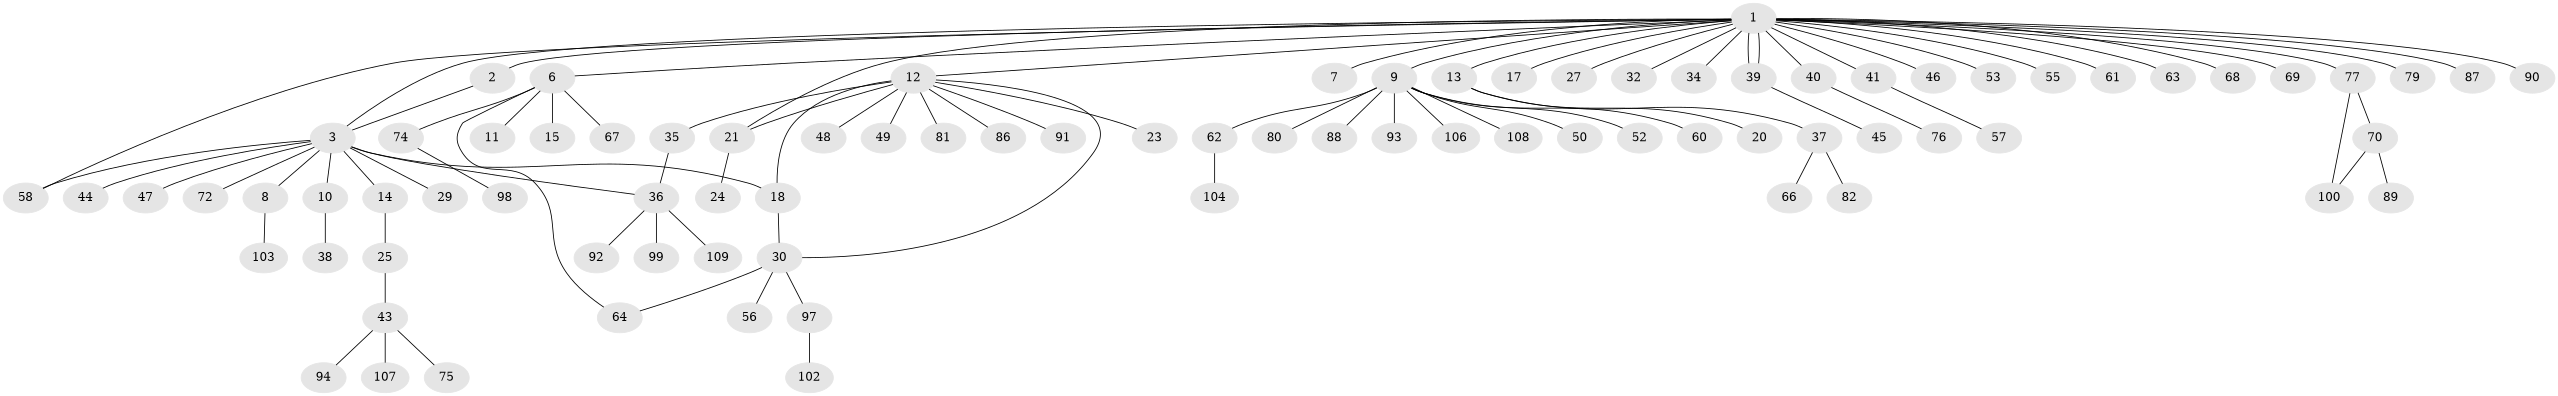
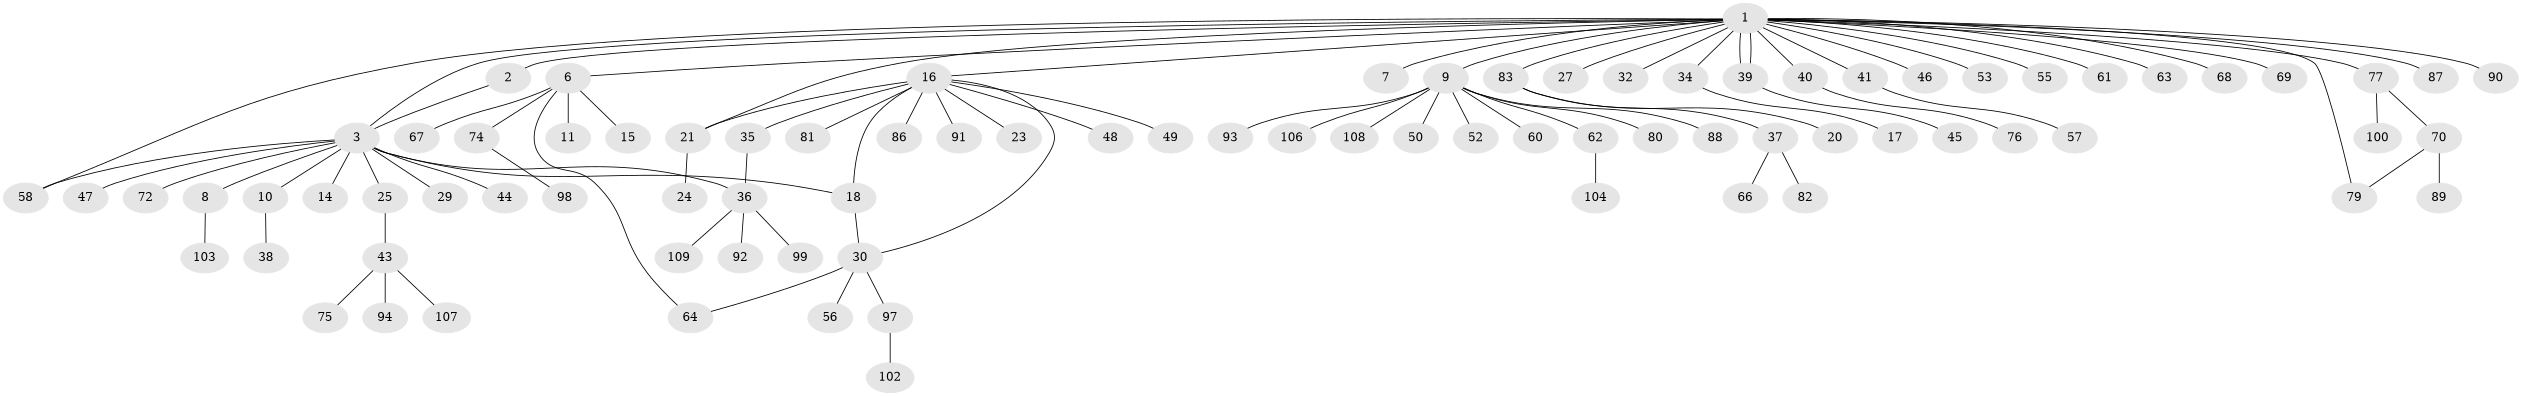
edge "1" -- "17": now "34" -- "17"
node "12": label "12" -> "16"
node "13": label "13" -> "83"
edge "70" -- "100": now "70" -- "79"
edge "14" -- "25": now "3" -- "25"
